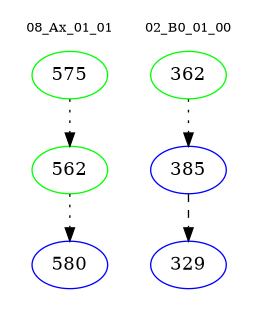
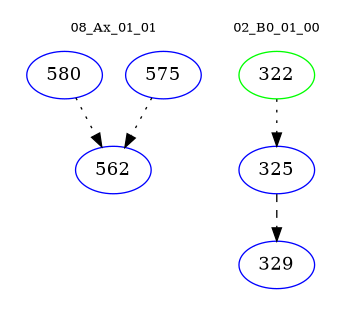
node "575": color green -> blue
node "362": label "362" -> "322"
node "562": color green -> blue
node "385": label "385" -> "325"
edge "562" -> "580": reversed
